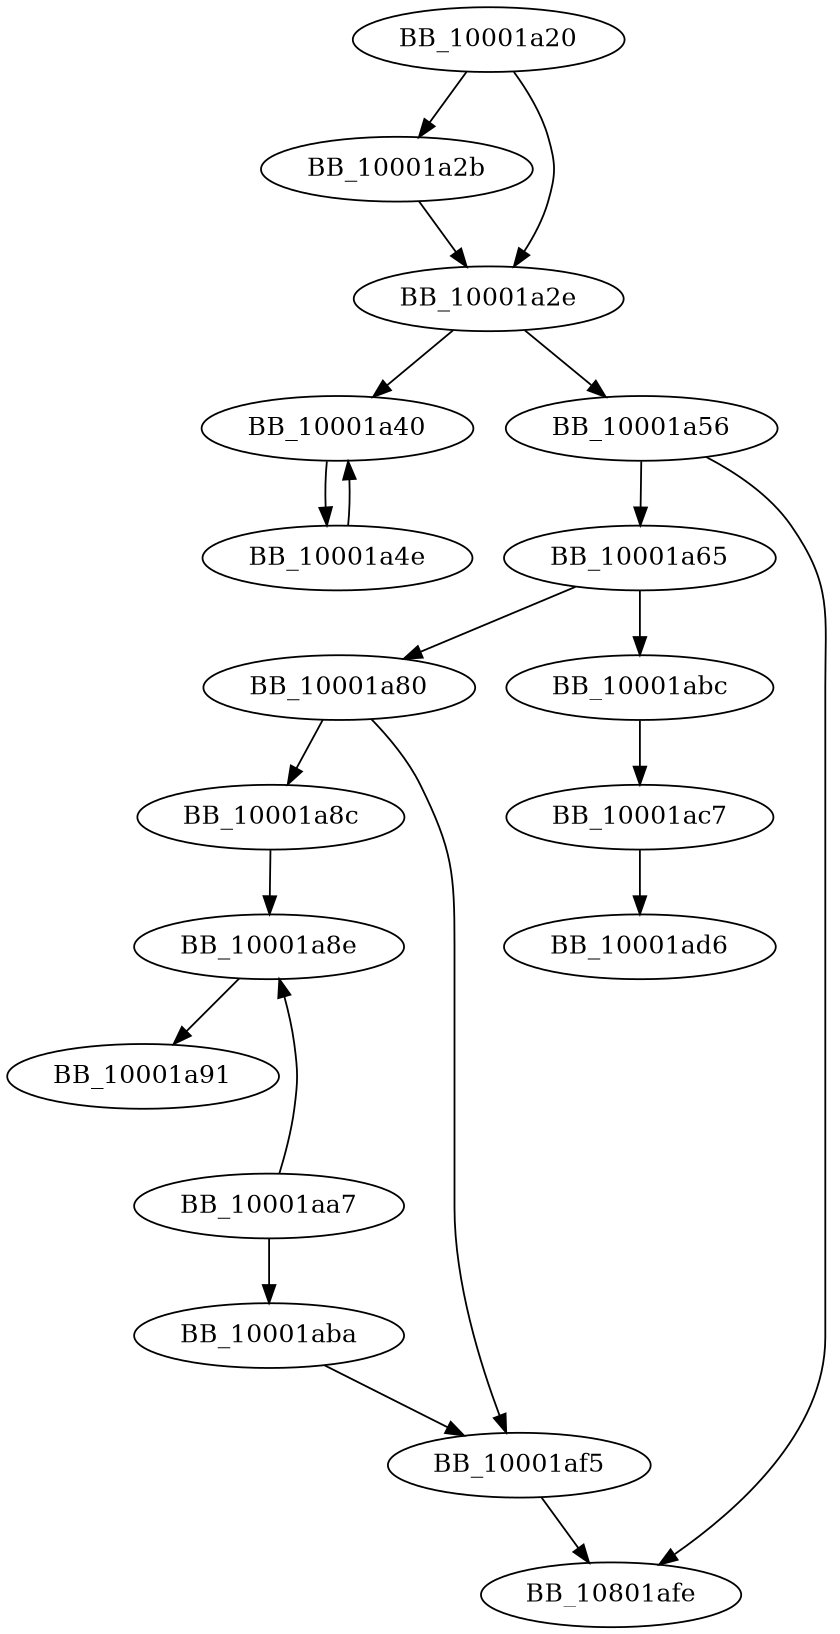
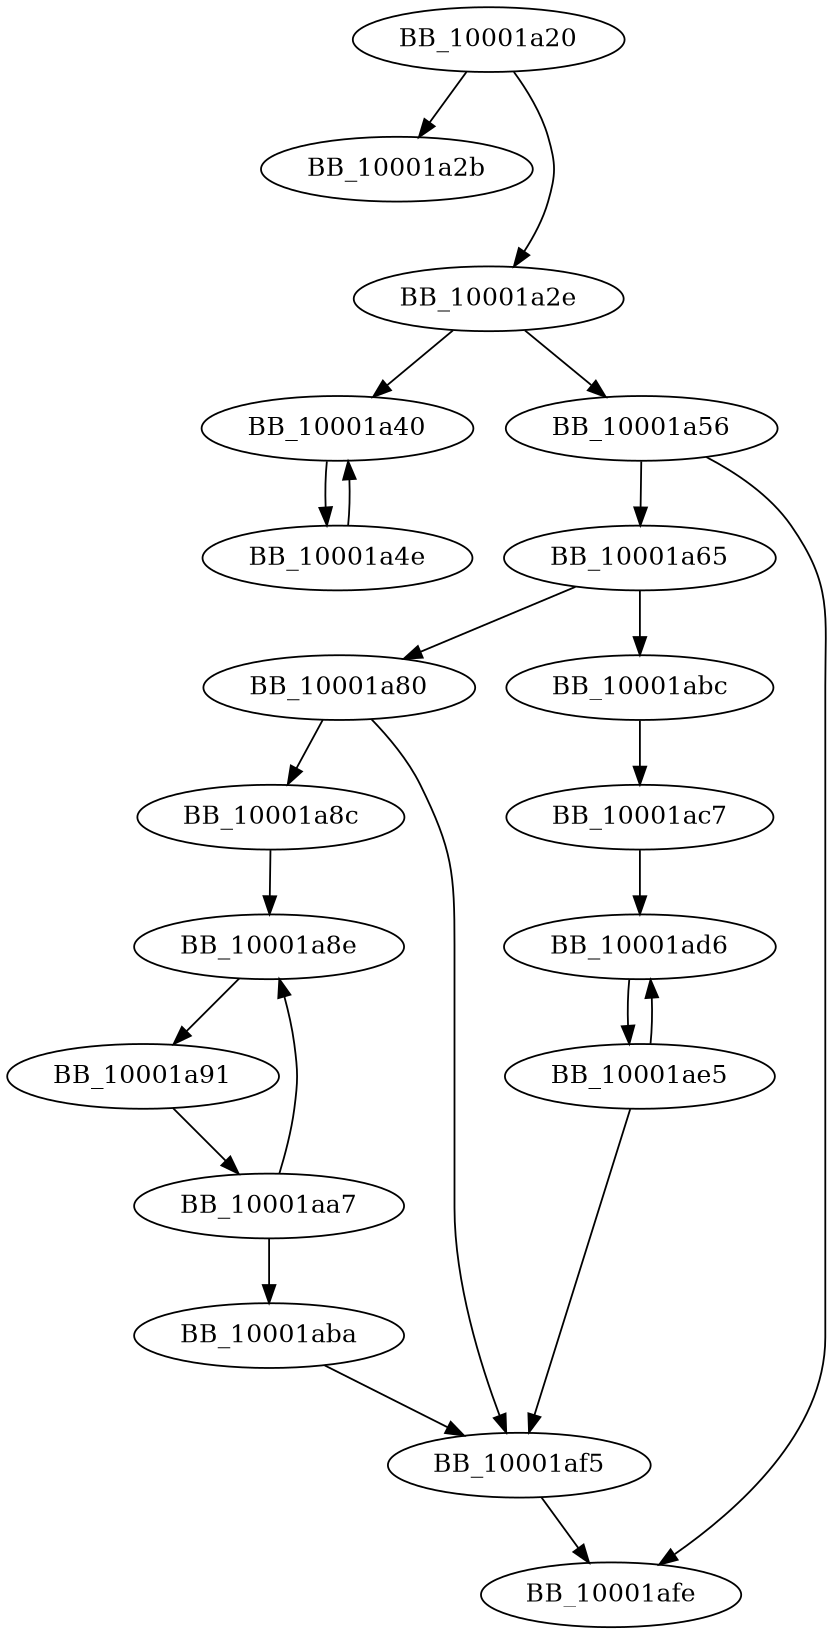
edge "BB_10001a2b" -> "BB_10001a2e": removed
node "BB_10001ae5": added
edge "BB_10001a91" -> "BB_10001aa7": added
node "BB_10801afe": label "BB_10801afe" -> "BB_10001afe"
